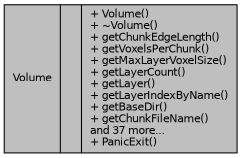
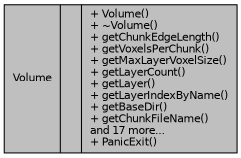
node "Volume": text "and 37 more..." -> "and 17 more..."
